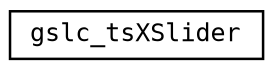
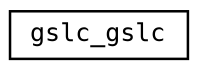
node "gslc_tsXSlider": label "gslc_tsXSlider" -> "gslc_gslc"
